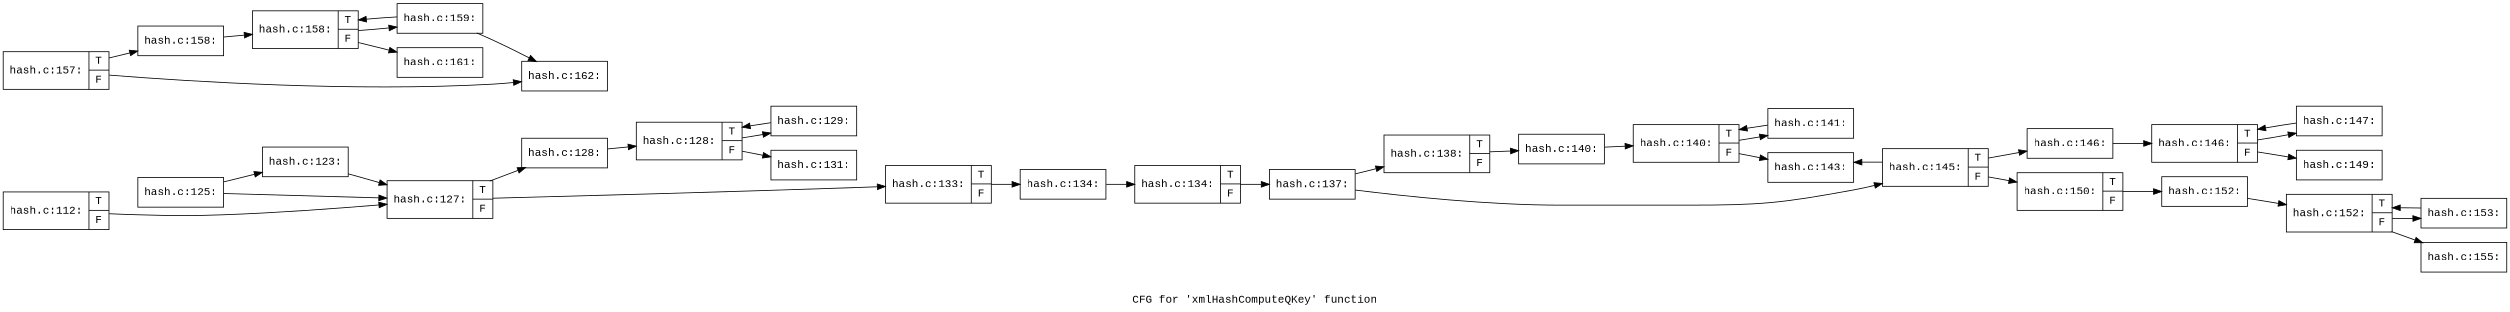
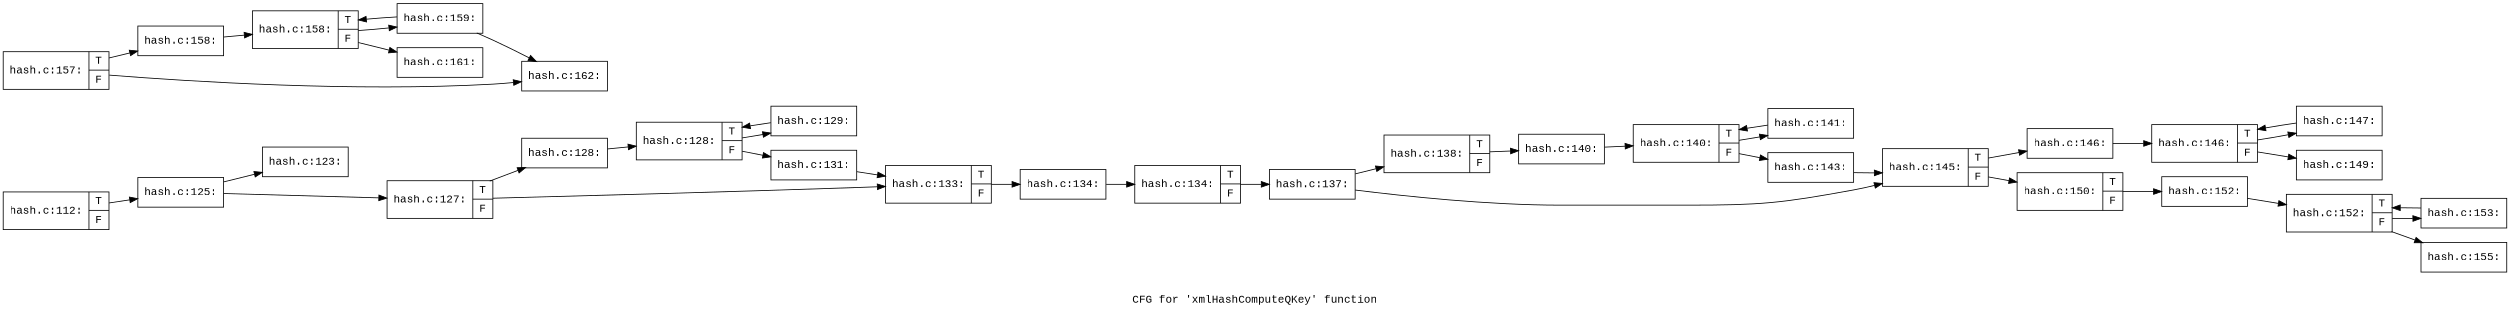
edge "hash.c:145:" -> "hash.c:143:": reversed
edge "hash.c:131:" -> "hash.c:133:": added
edge "hash.c:123:" -> "hash.c:127:": removed
edge "hash.c:112:" -> "hash.c:127:": now "hash.c:112:" -> "hash.c:125:"
